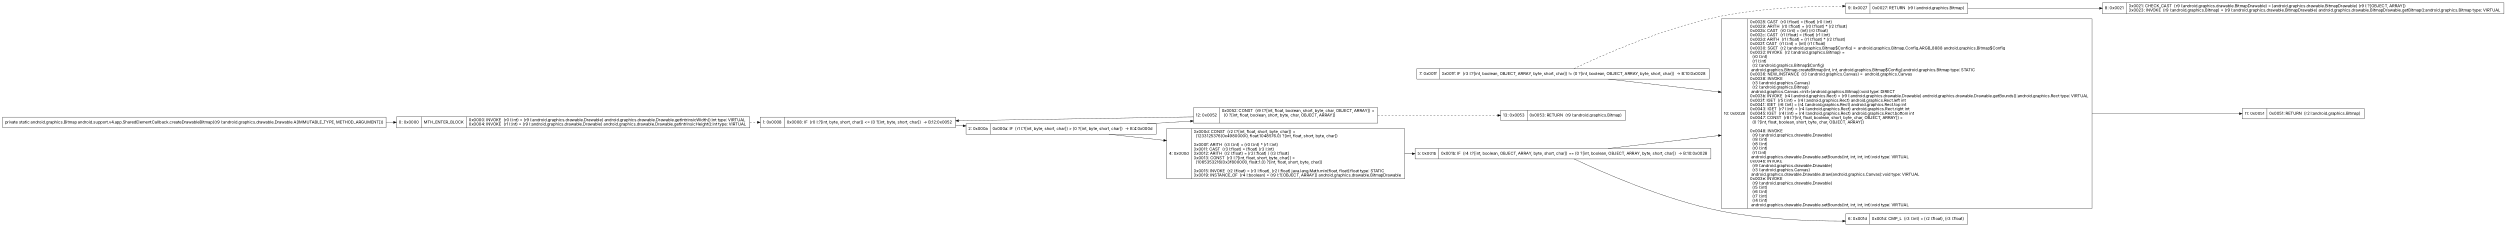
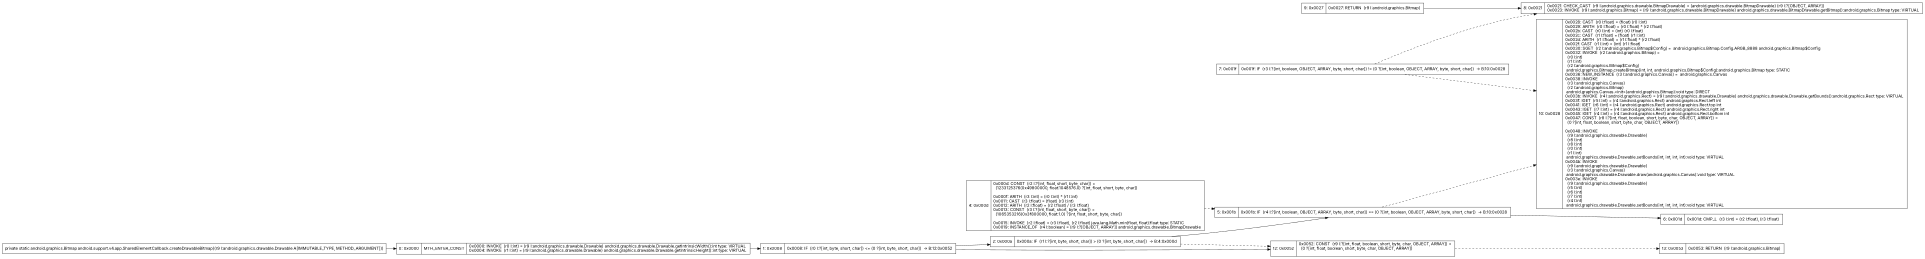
edge "7: 0x001f" -> "9: 0x0027": now "7: 0x001f" -> "8: 0x0021"
edge "7: 0x001f" -> "10: 0x0028": style solid -> dashed
node "11: 0x0051": removed
edge "12: 0x0052" -> "1: 0x0008": reversed
node "0: 0x0000": text "MTH_ENTER_BLOCK" -> "MTH_ENTER_CONST"
edge "0: 0x0000" -> "1: 0x0008": style dashed -> solid
edge "2: 0x000a" -> "12: 0x0052": style solid -> dashed
edge "2: 0x000a" -> "4: 0x000d": now "2: 0x000a" -> "5: 0x001b"
edge "5: 0x001b" -> "10: 0x0028": style solid -> dashed
edge "4: 0x000d" -> "5: 0x001b": style solid -> dashed
